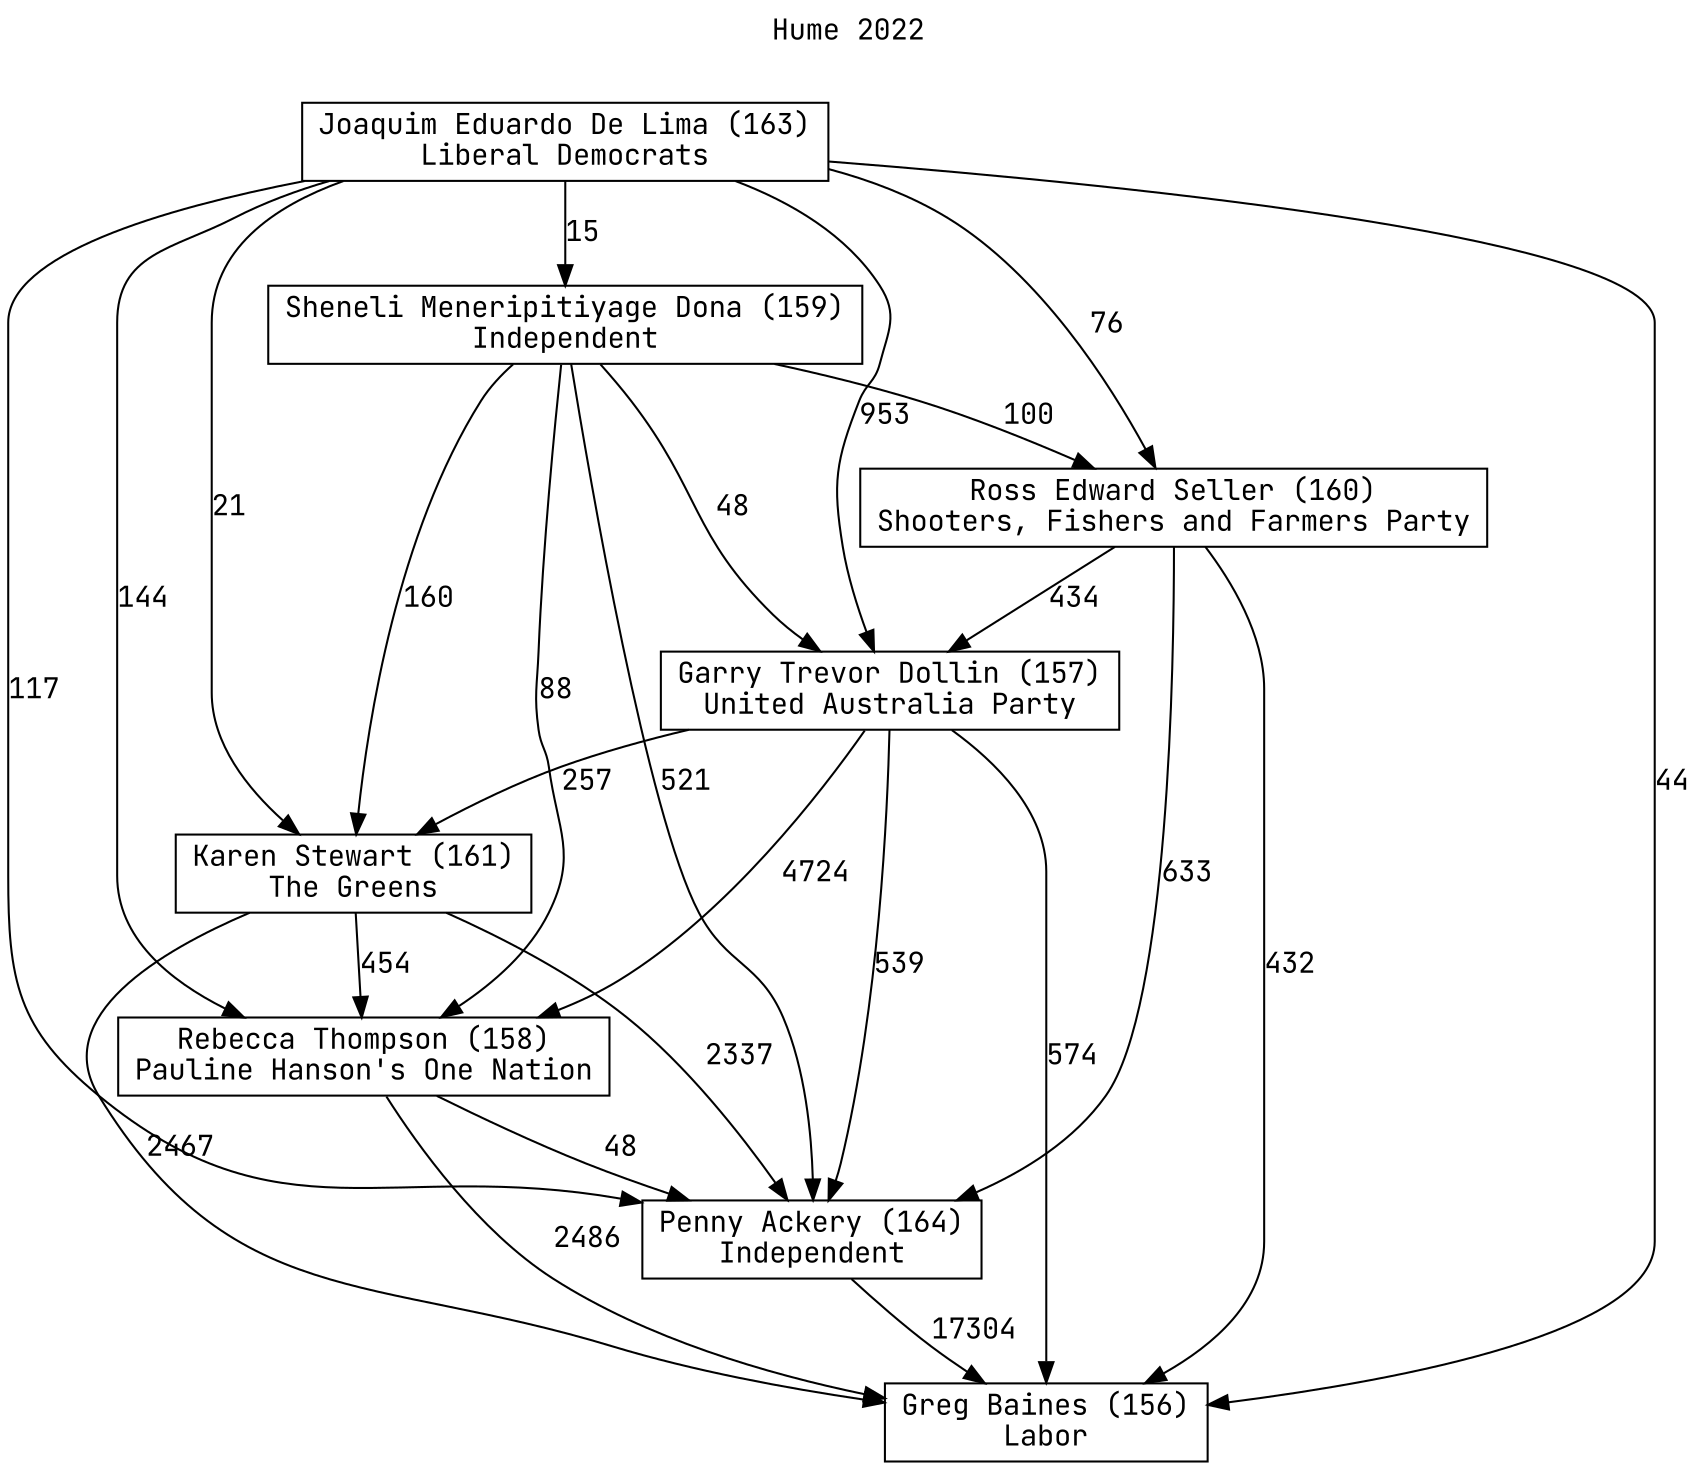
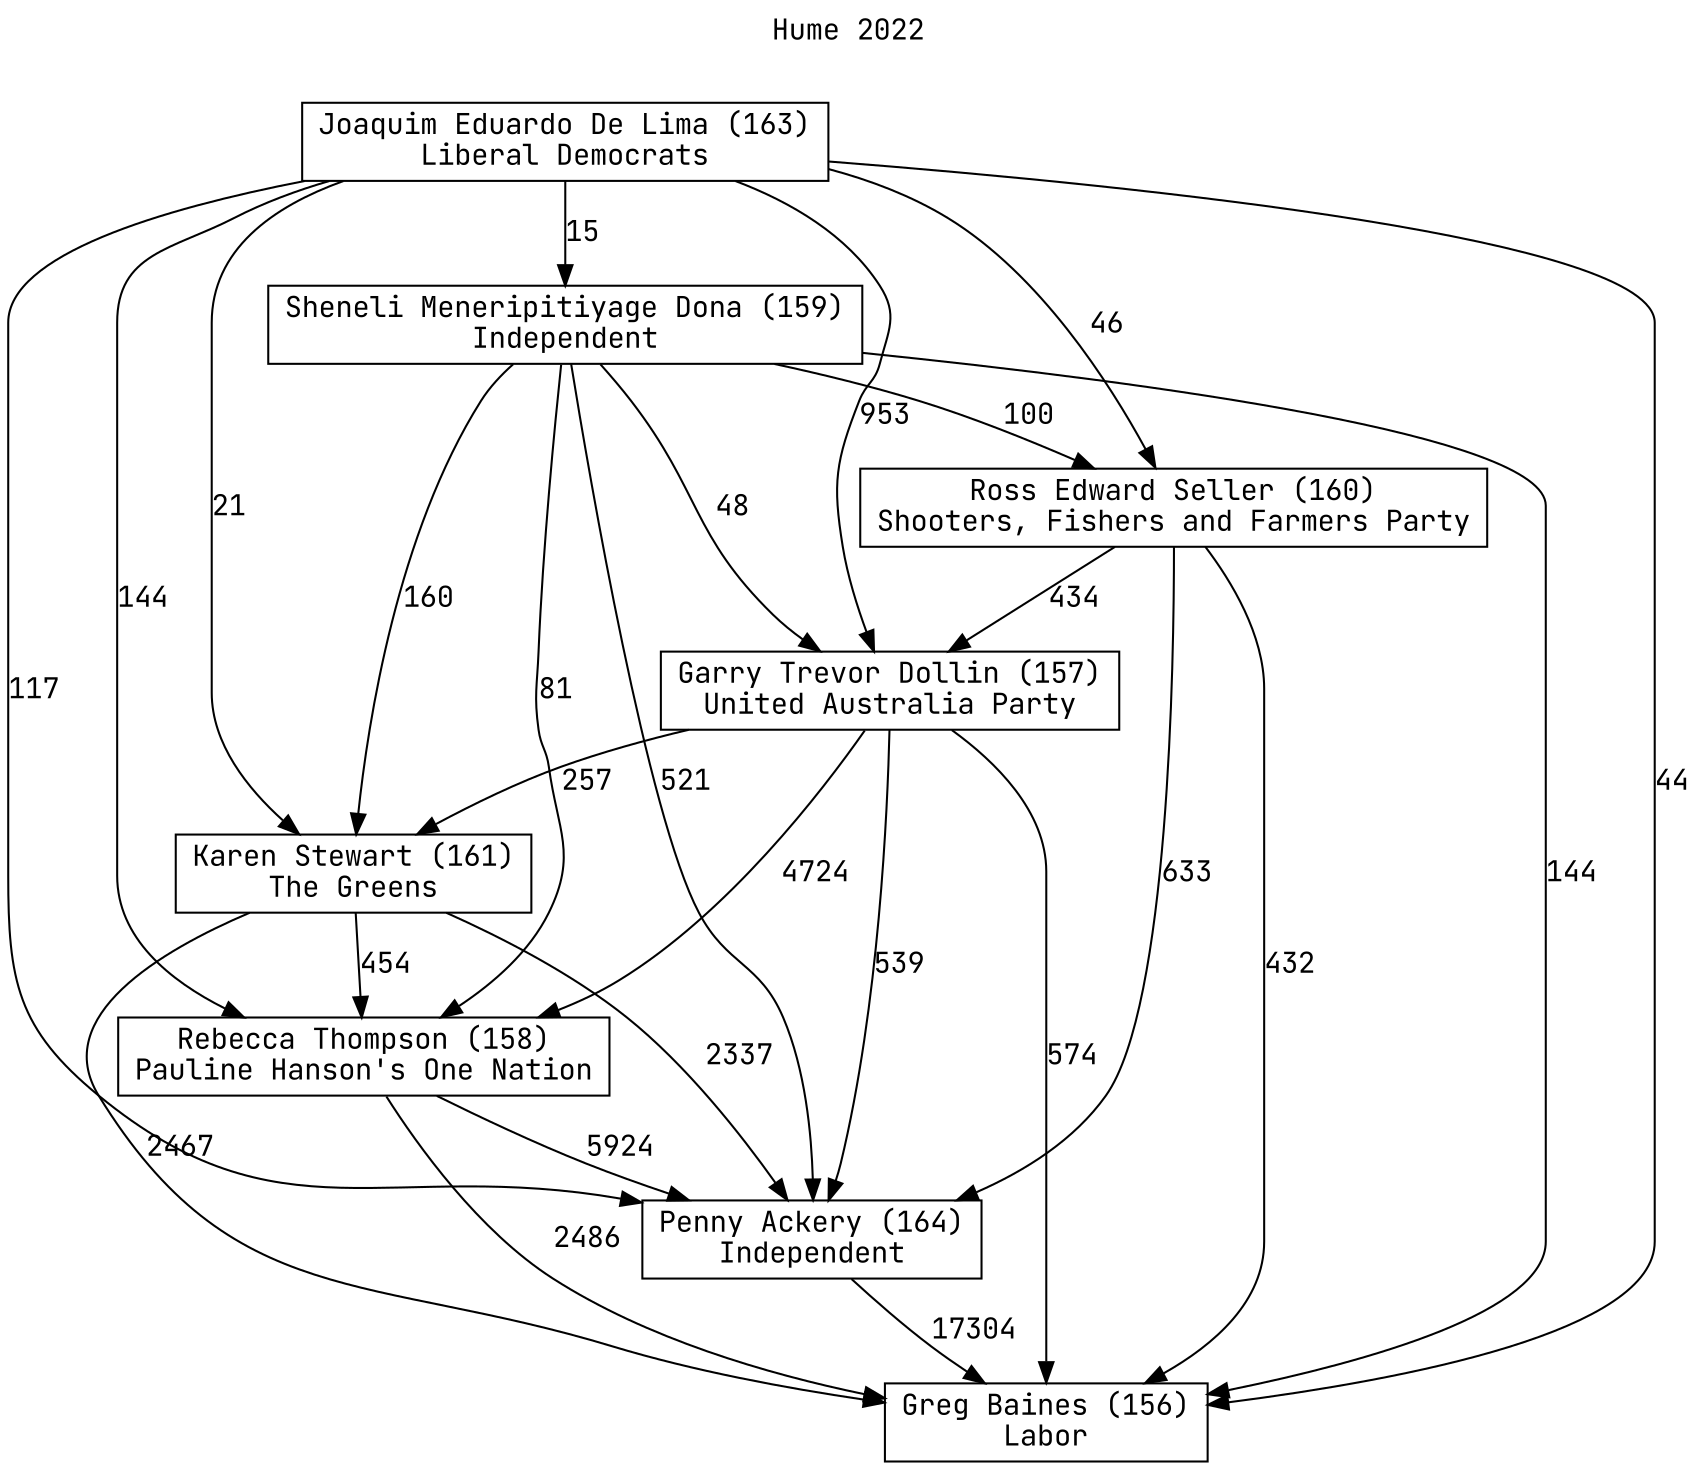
edge "Joaquim Eduardo De Lima (163) Liberal Democrats" -> "Ross Edward Seller (160) Shooters, Fishers and Farmers Party": label "76" -> "46"
edge "Sheneli Meneripitiyage Dona (159) Independent" -> "Rebecca Thompson (158) Pauline Hanson's One Nation": label "88" -> "81"
edge "Sheneli Meneripitiyage Dona (159) Independent" -> "Greg Baines (156) Labor": added, label "144"
edge "Rebecca Thompson (158) Pauline Hanson's One Nation" -> "Penny Ackery (164) Independent": label "48" -> "5924"
